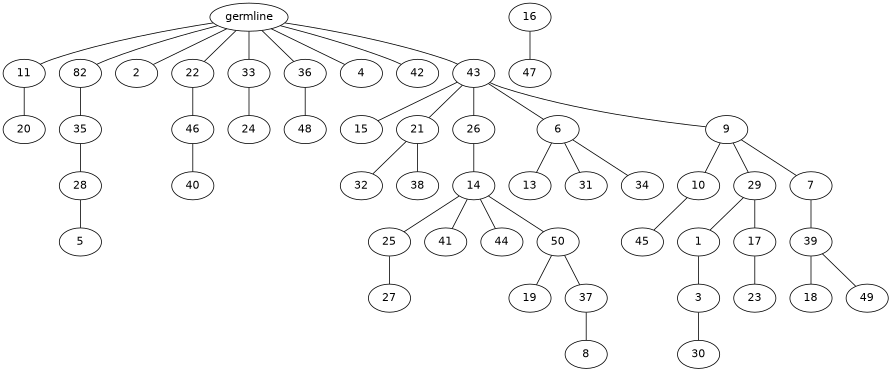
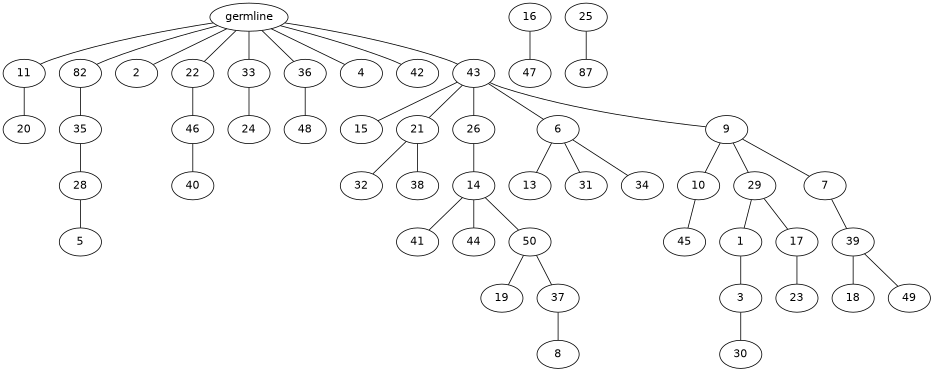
edge "14" -- "25": removed
node "27": label "27" -> "87"
